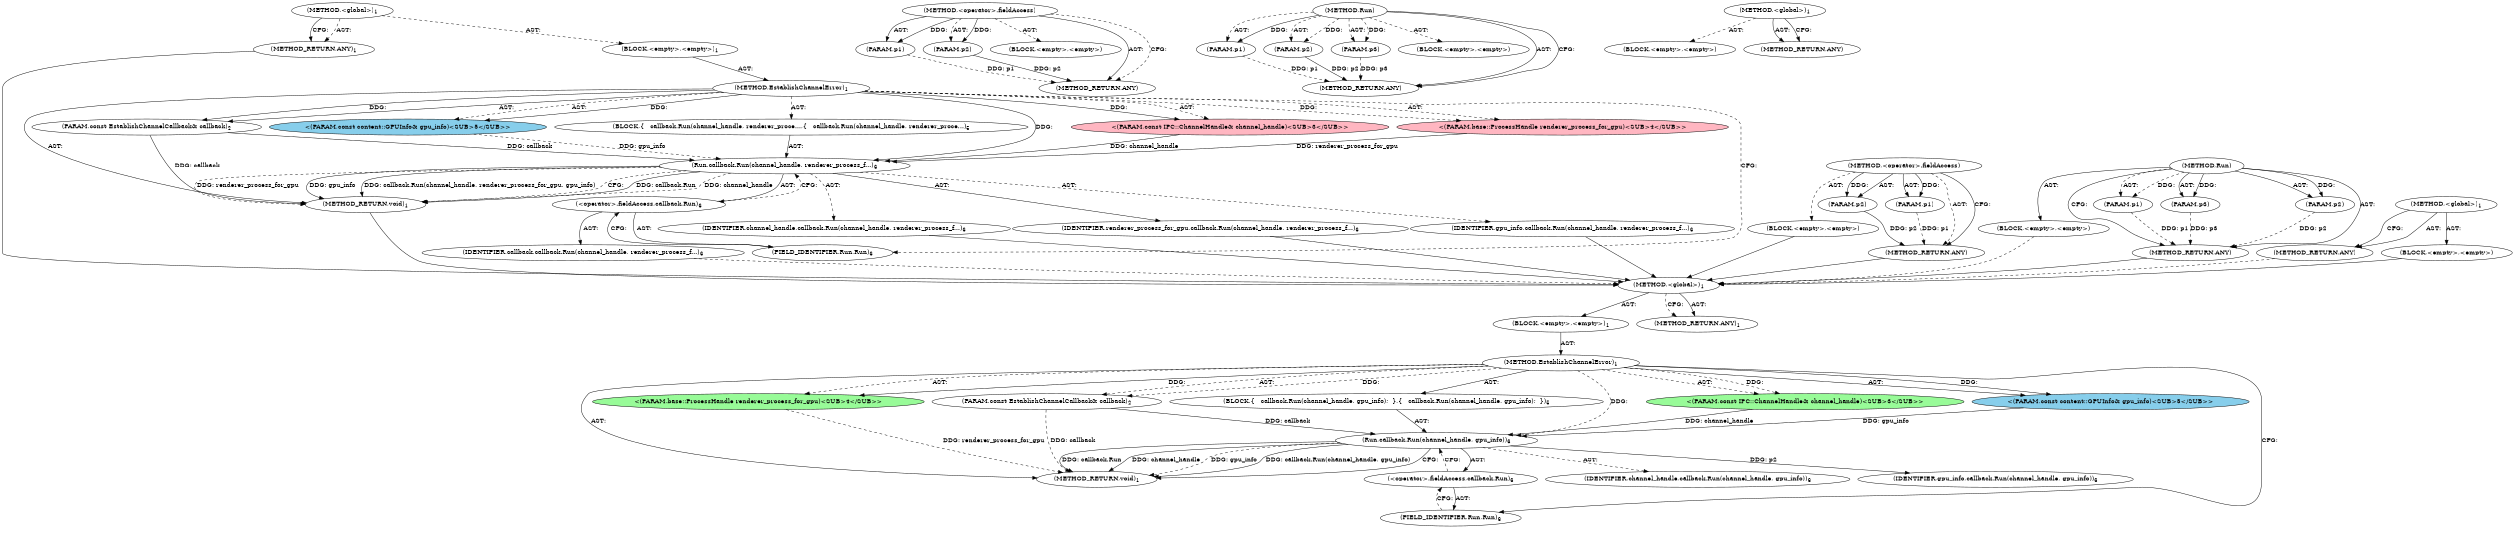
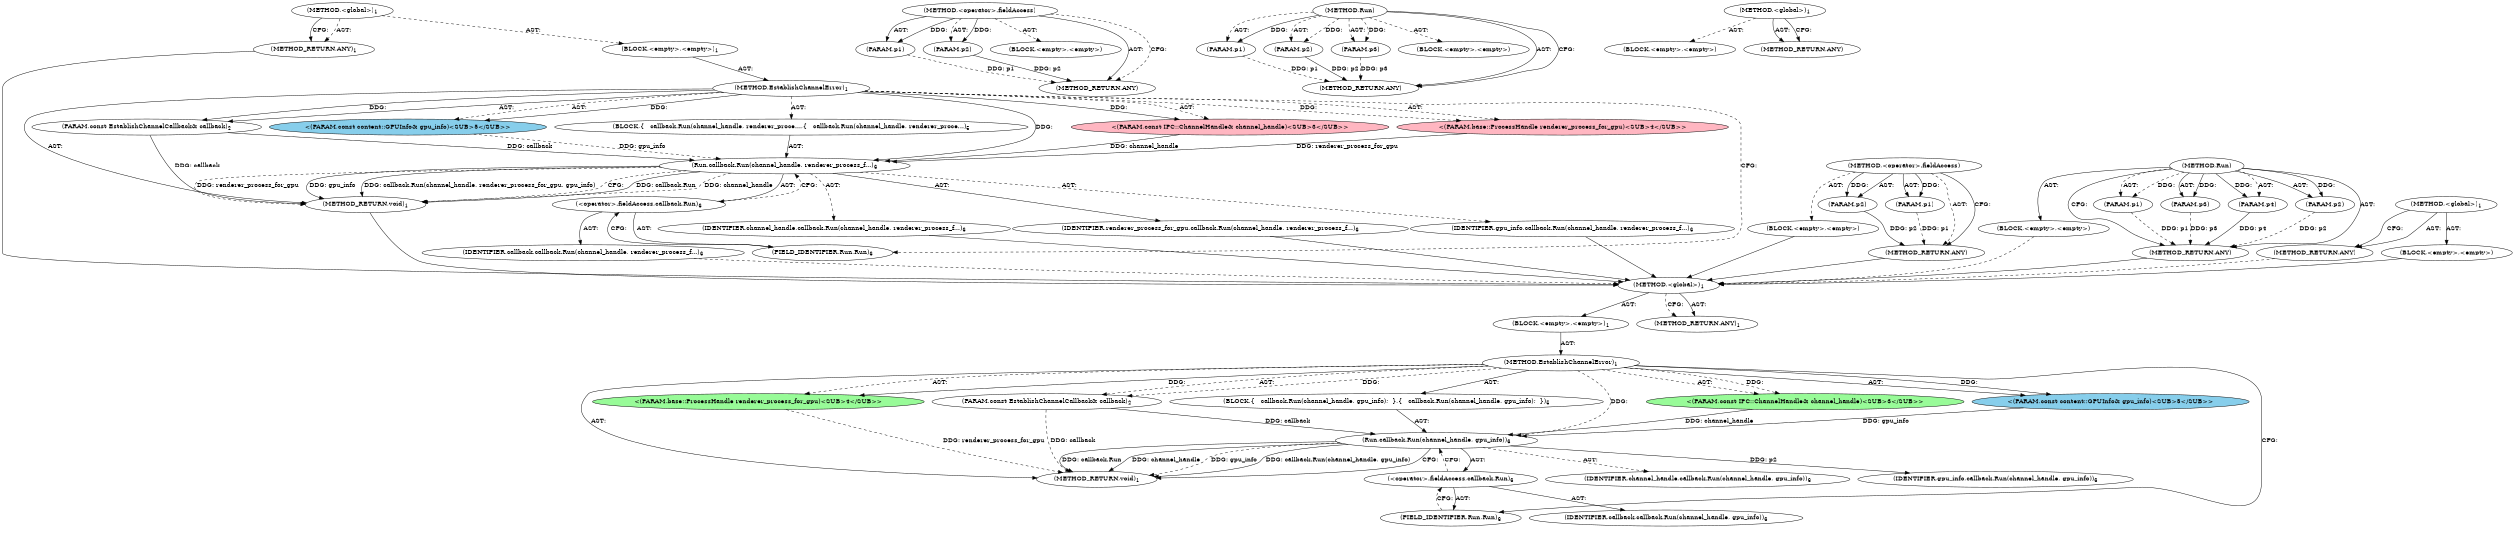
node "(PARAM,p4)": added
node "(IDENTIFIER,callback,callback.Run(channel_handle, gpu_info))": added
